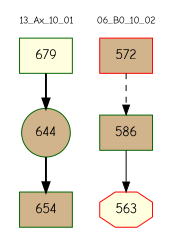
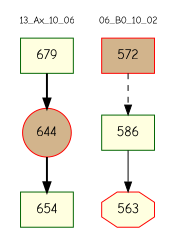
cluster "13_Ax_10_01": label "13_Ax_10_01" -> "13_Ax_10_06"
node "644": color darkgreen -> red
node "586": fillcolor tan -> lightyellow
node "654": fillcolor tan -> lightyellow
